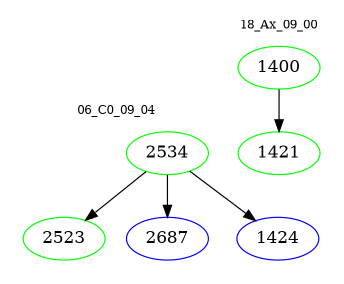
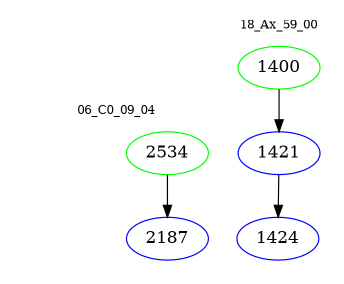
cluster "18_Ax_09_00": label "18_Ax_09_00" -> "18_Ax_59_00"
node "1421": color green -> blue
edge "2534" -> "1424": now "1421" -> "1424"
node "2523": removed
node "2687": label "2687" -> "2187"
